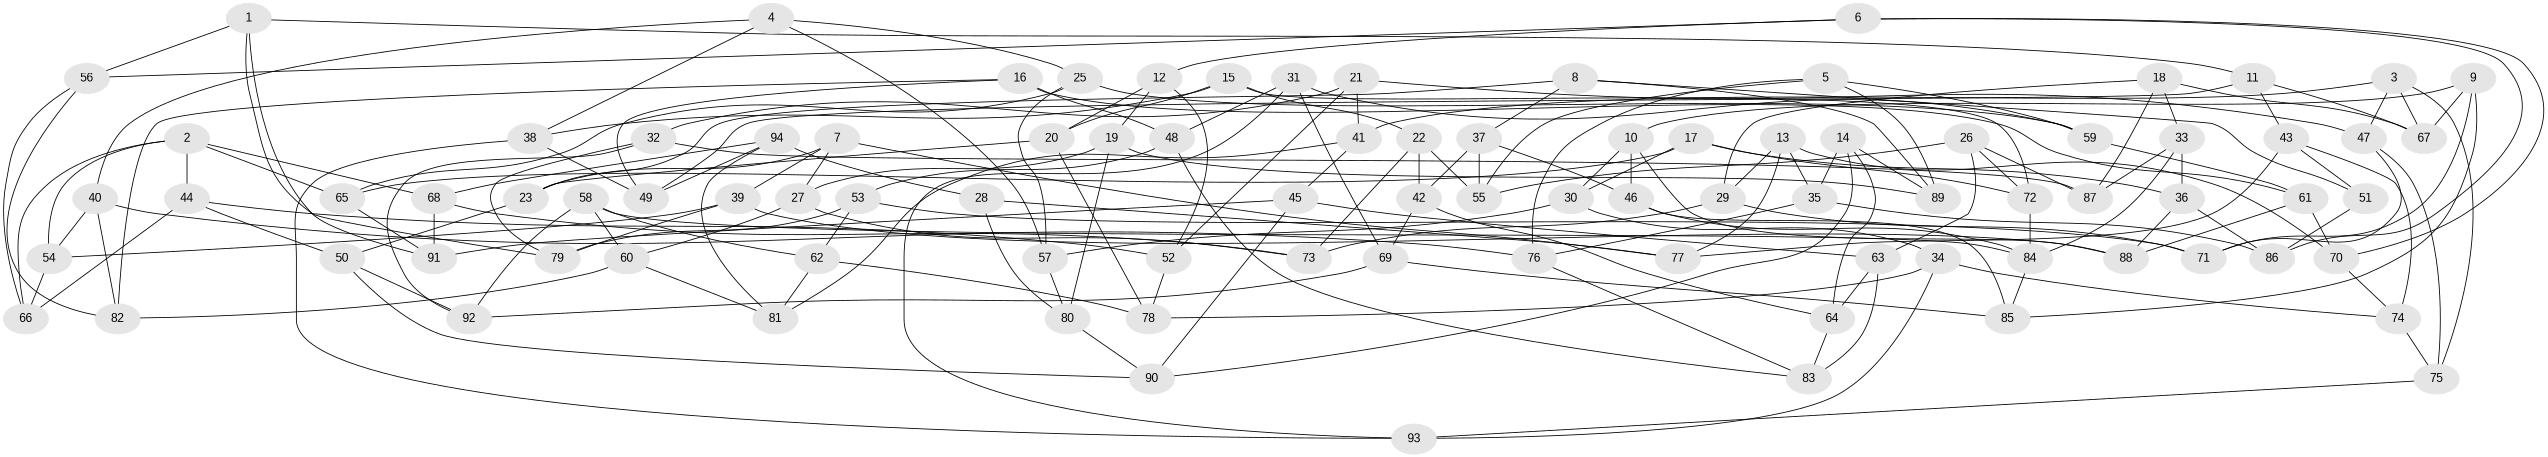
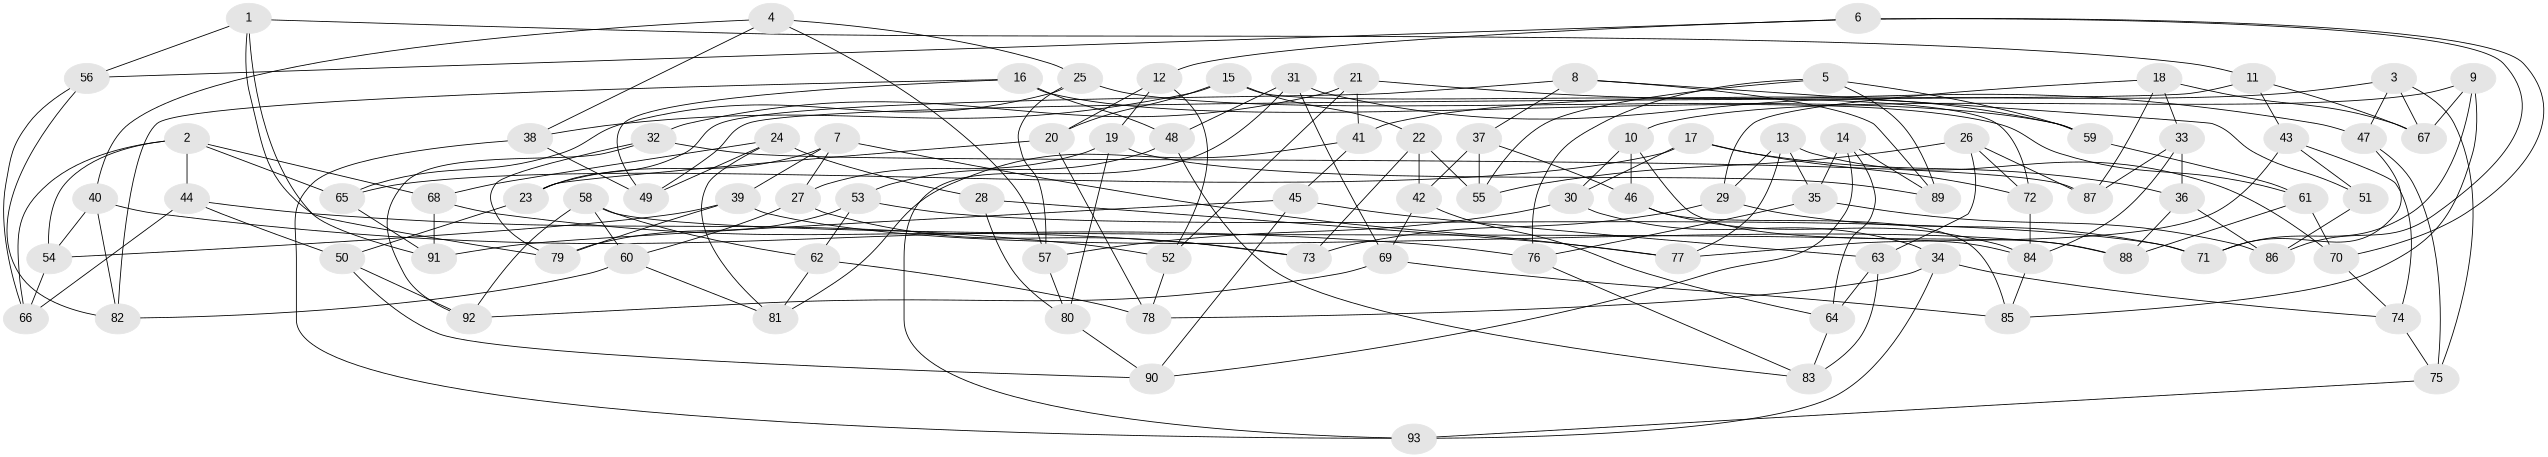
node "94": label "94" -> "24"
